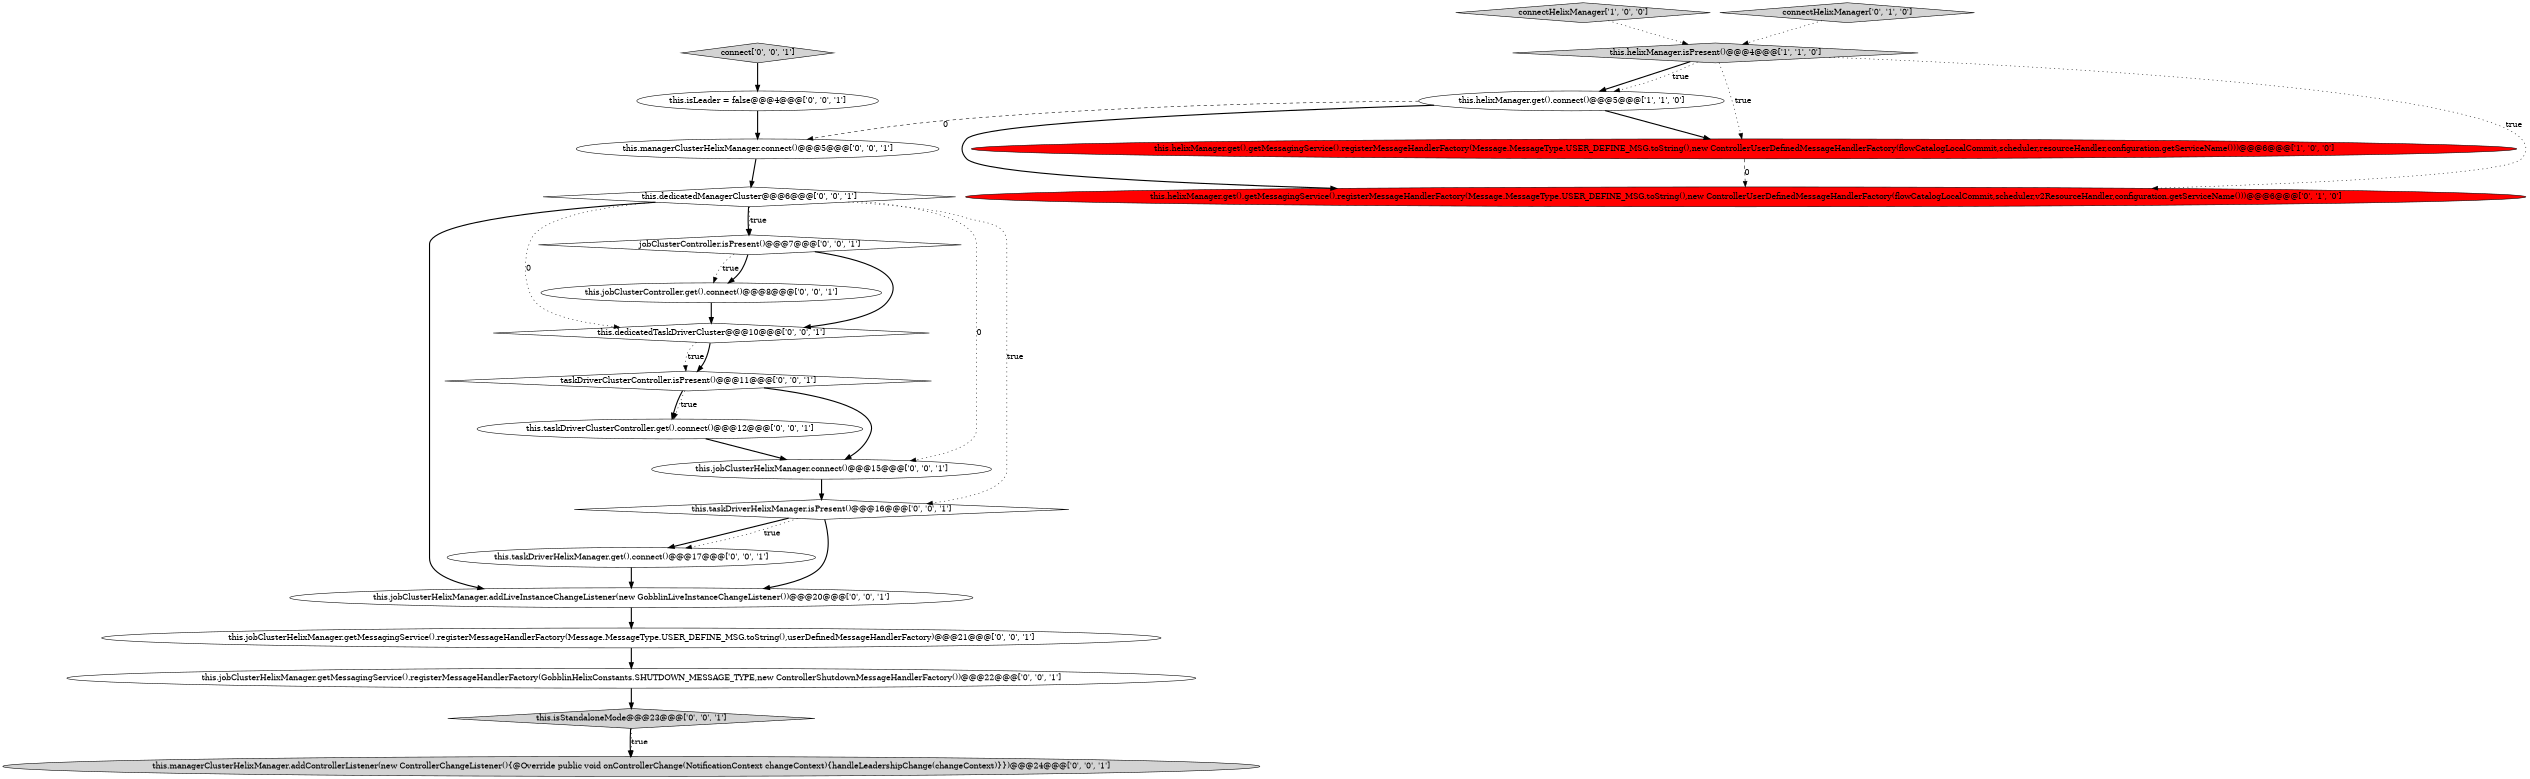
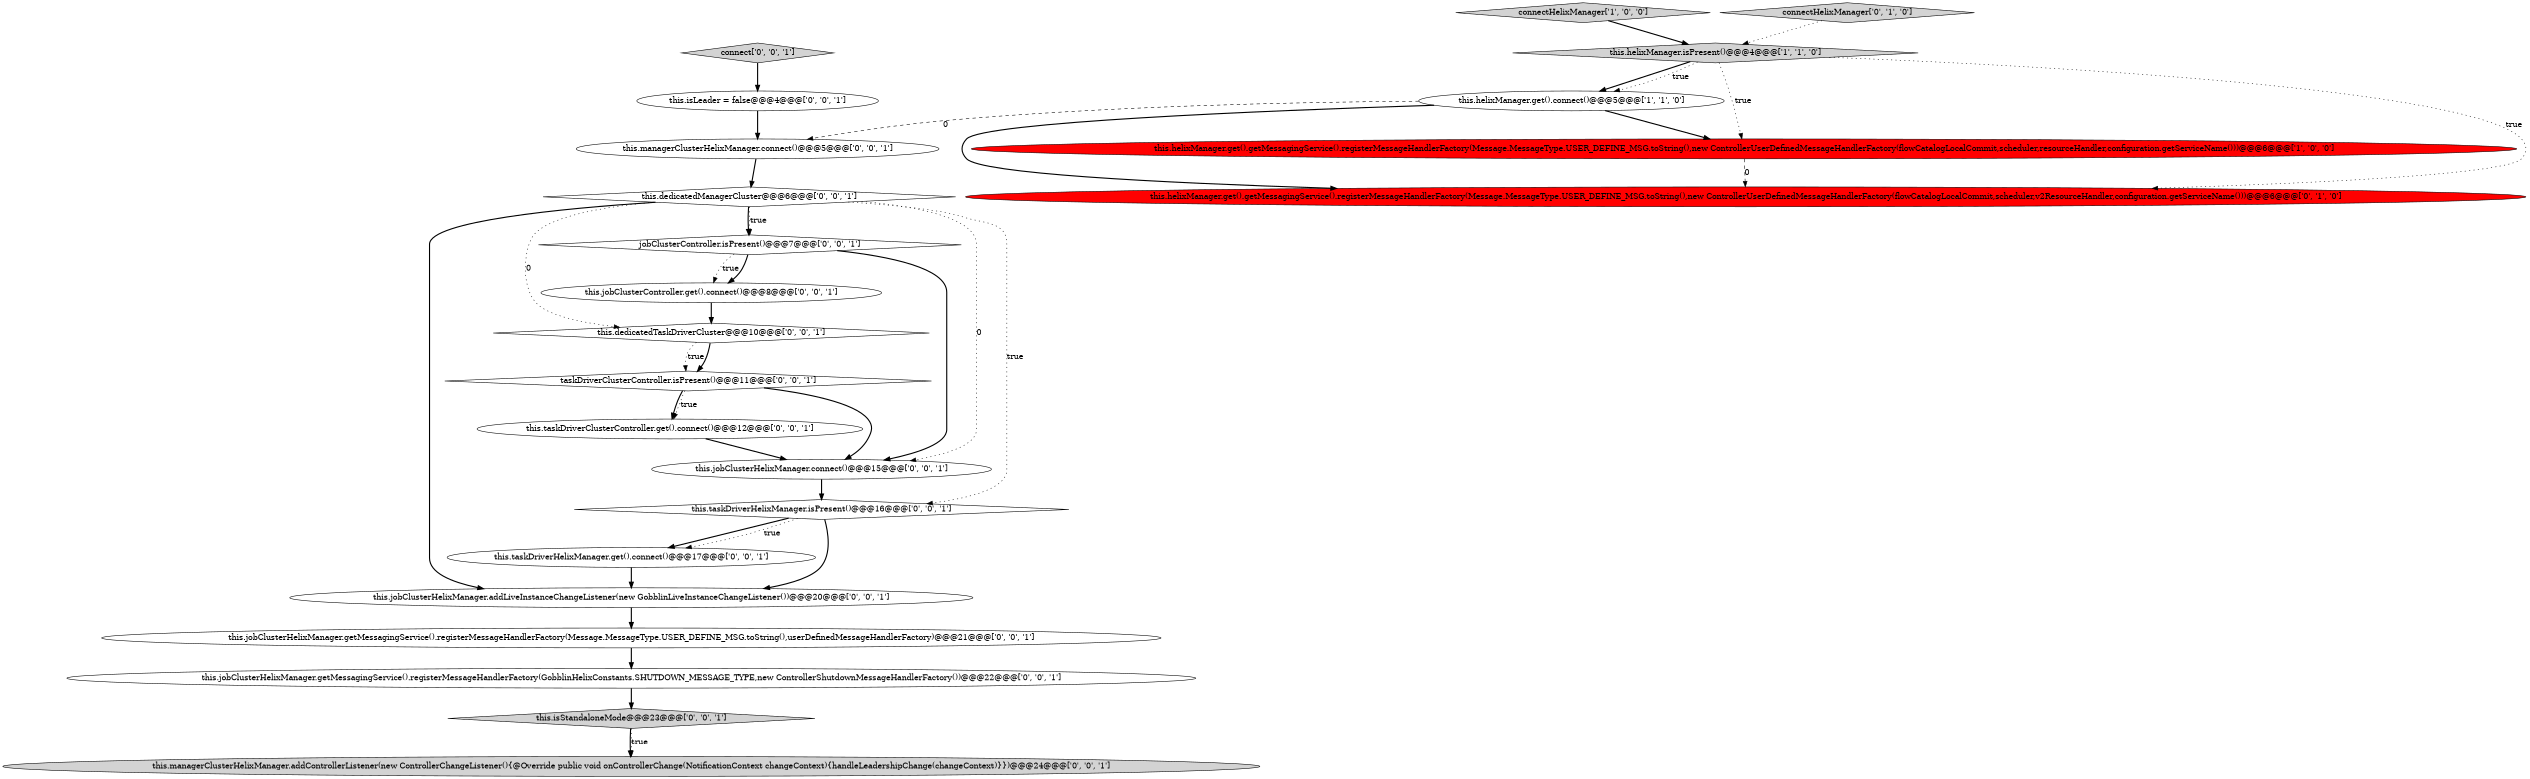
edge "connectHelixManager['1', '0', '0']" -> "this.helixManager.isPresent()@@@4@@@['1', '1', '0']": style dotted -> bold
edge "jobClusterController.isPresent()@@@7@@@['0', '0', '1']" -> "this.dedicatedTaskDriverCluster@@@10@@@['0', '0', '1']": now "jobClusterController.isPresent()@@@7@@@['0', '0', '1']" -> "this.jobClusterHelixManager.connect()@@@15@@@['0', '0', '1']"
